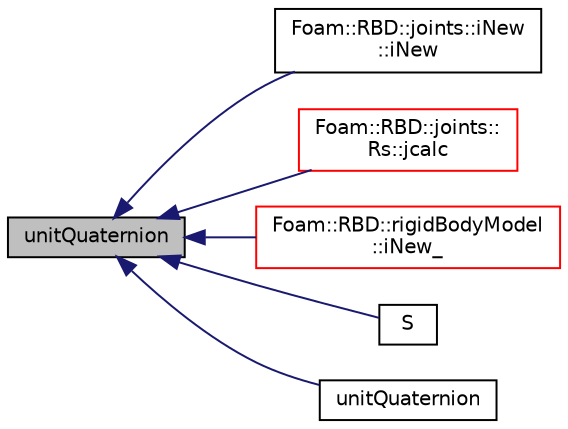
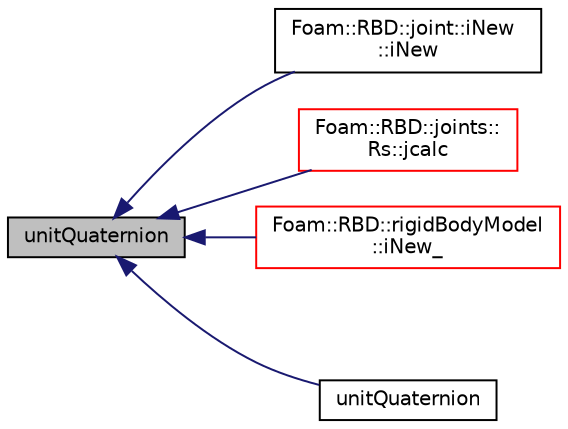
node "Foam::RBD::joints::iNew ::iNew": label "Foam::RBD::joints::iNew ::iNew" -> "Foam::RBD::joint::iNew ::iNew"
node "S": removed
